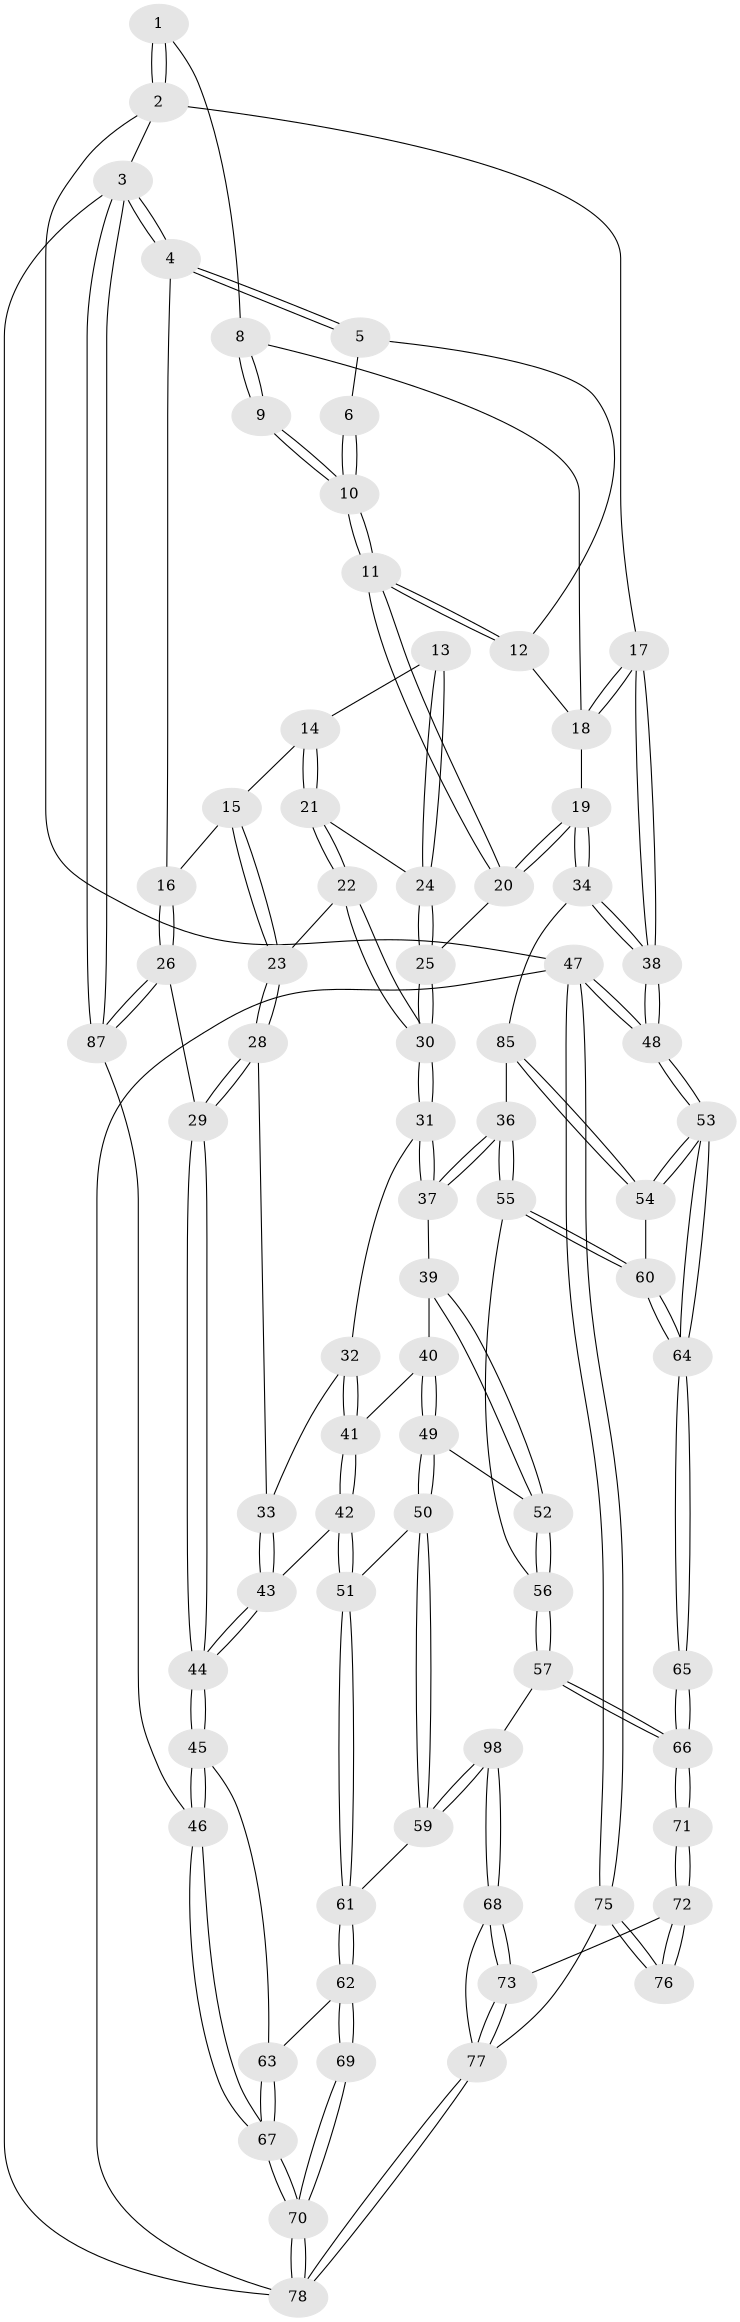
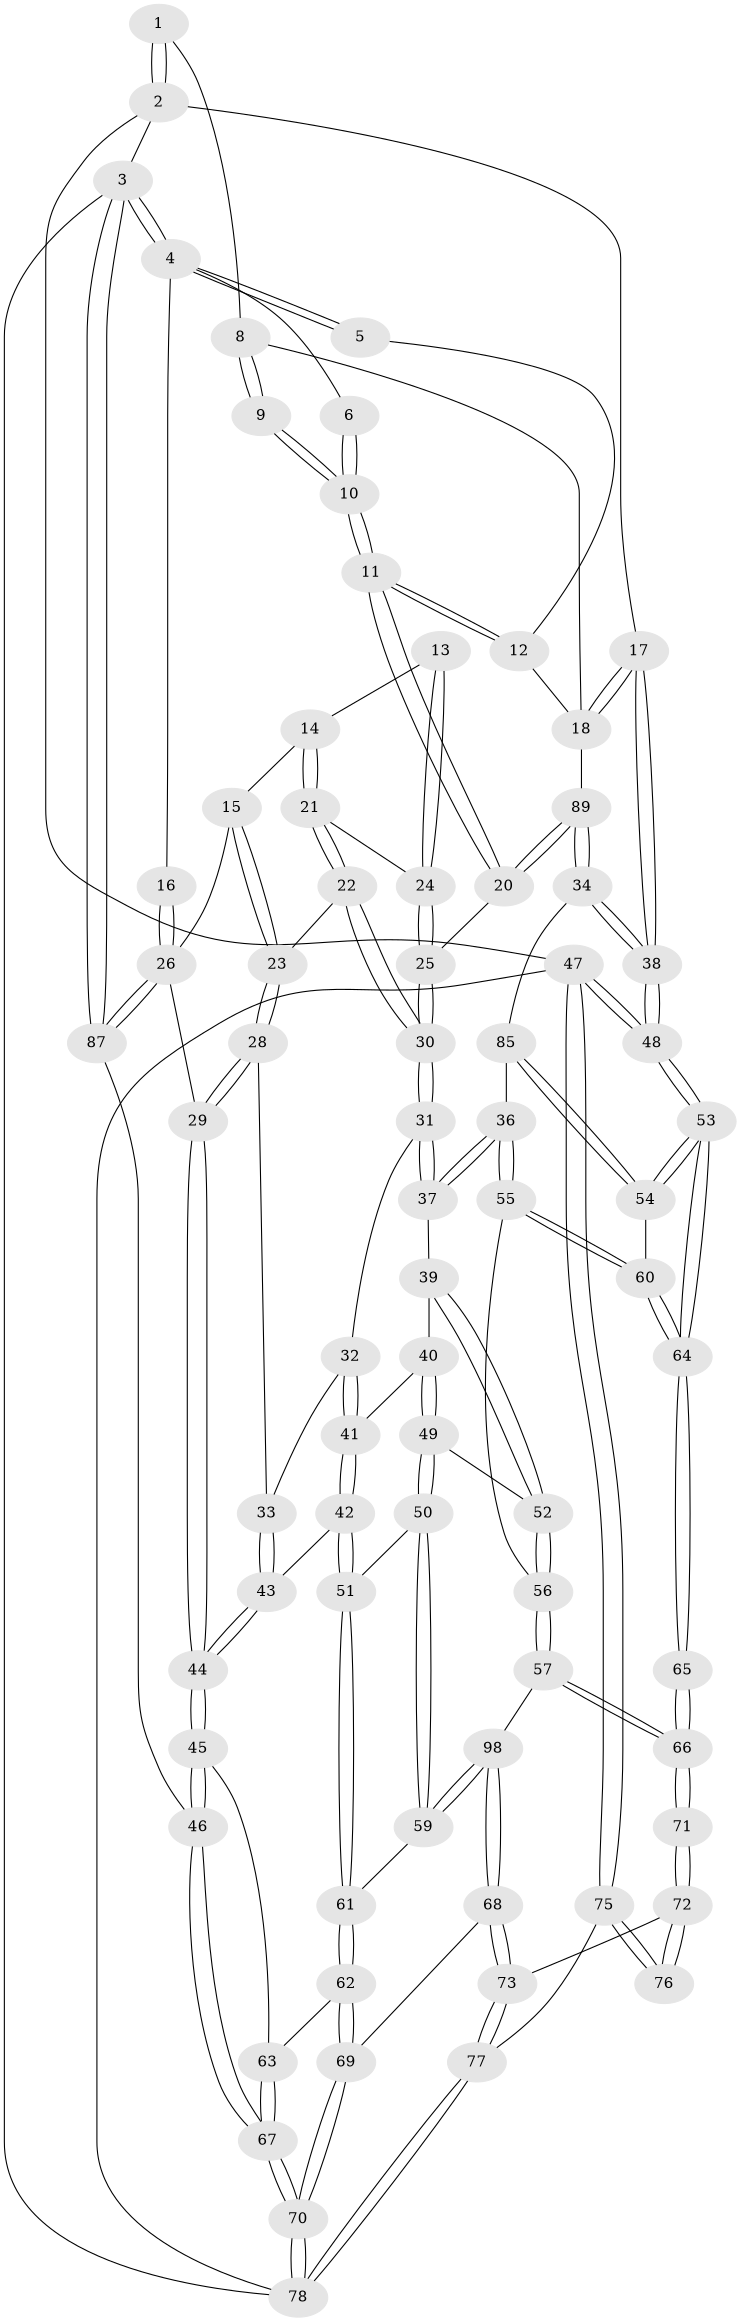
edge "5" -- "6": now "4" -- "6"
node "19": label "19" -> "89"
edge "15" -- "16": now "15" -- "26"
edge "68" -- "77": now "68" -- "69"
